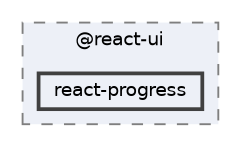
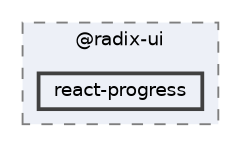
cluster "@react-ui": label "@react-ui" -> "@radix-ui"
